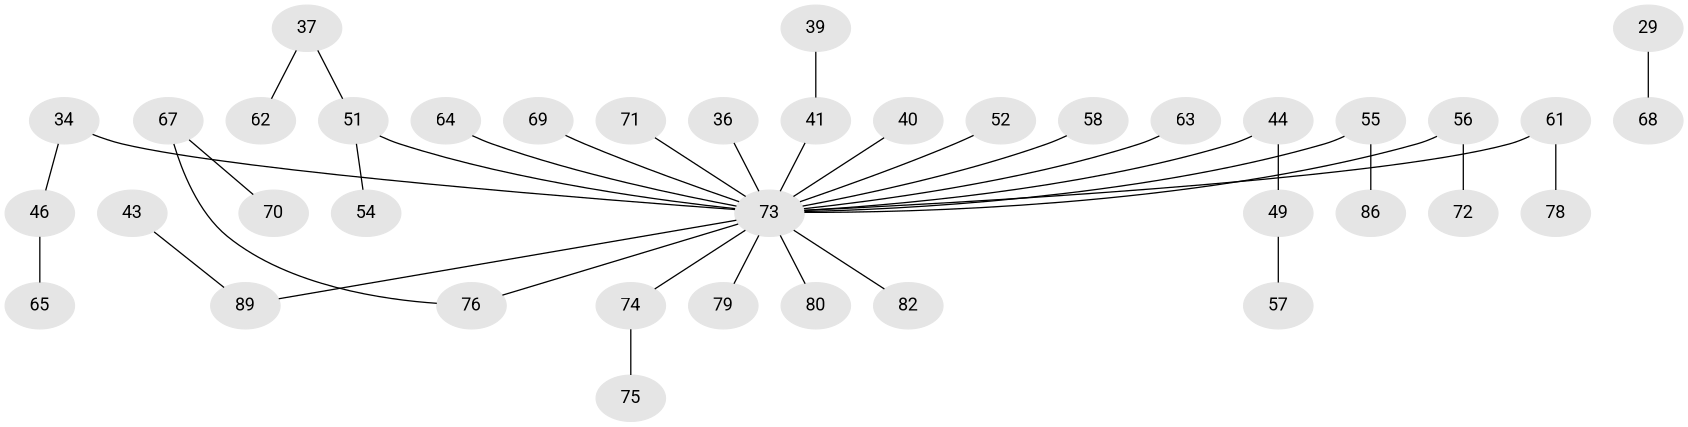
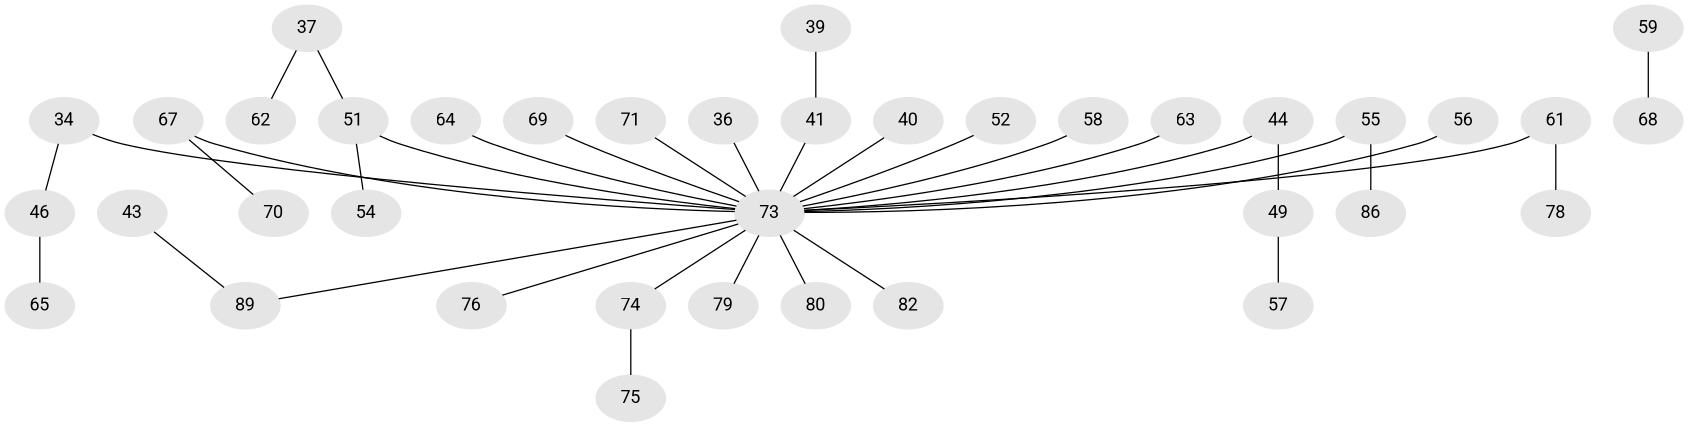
node "29": label "29" -> "59"
node "72": removed
edge "67" -- "76": now "67" -- "73"
